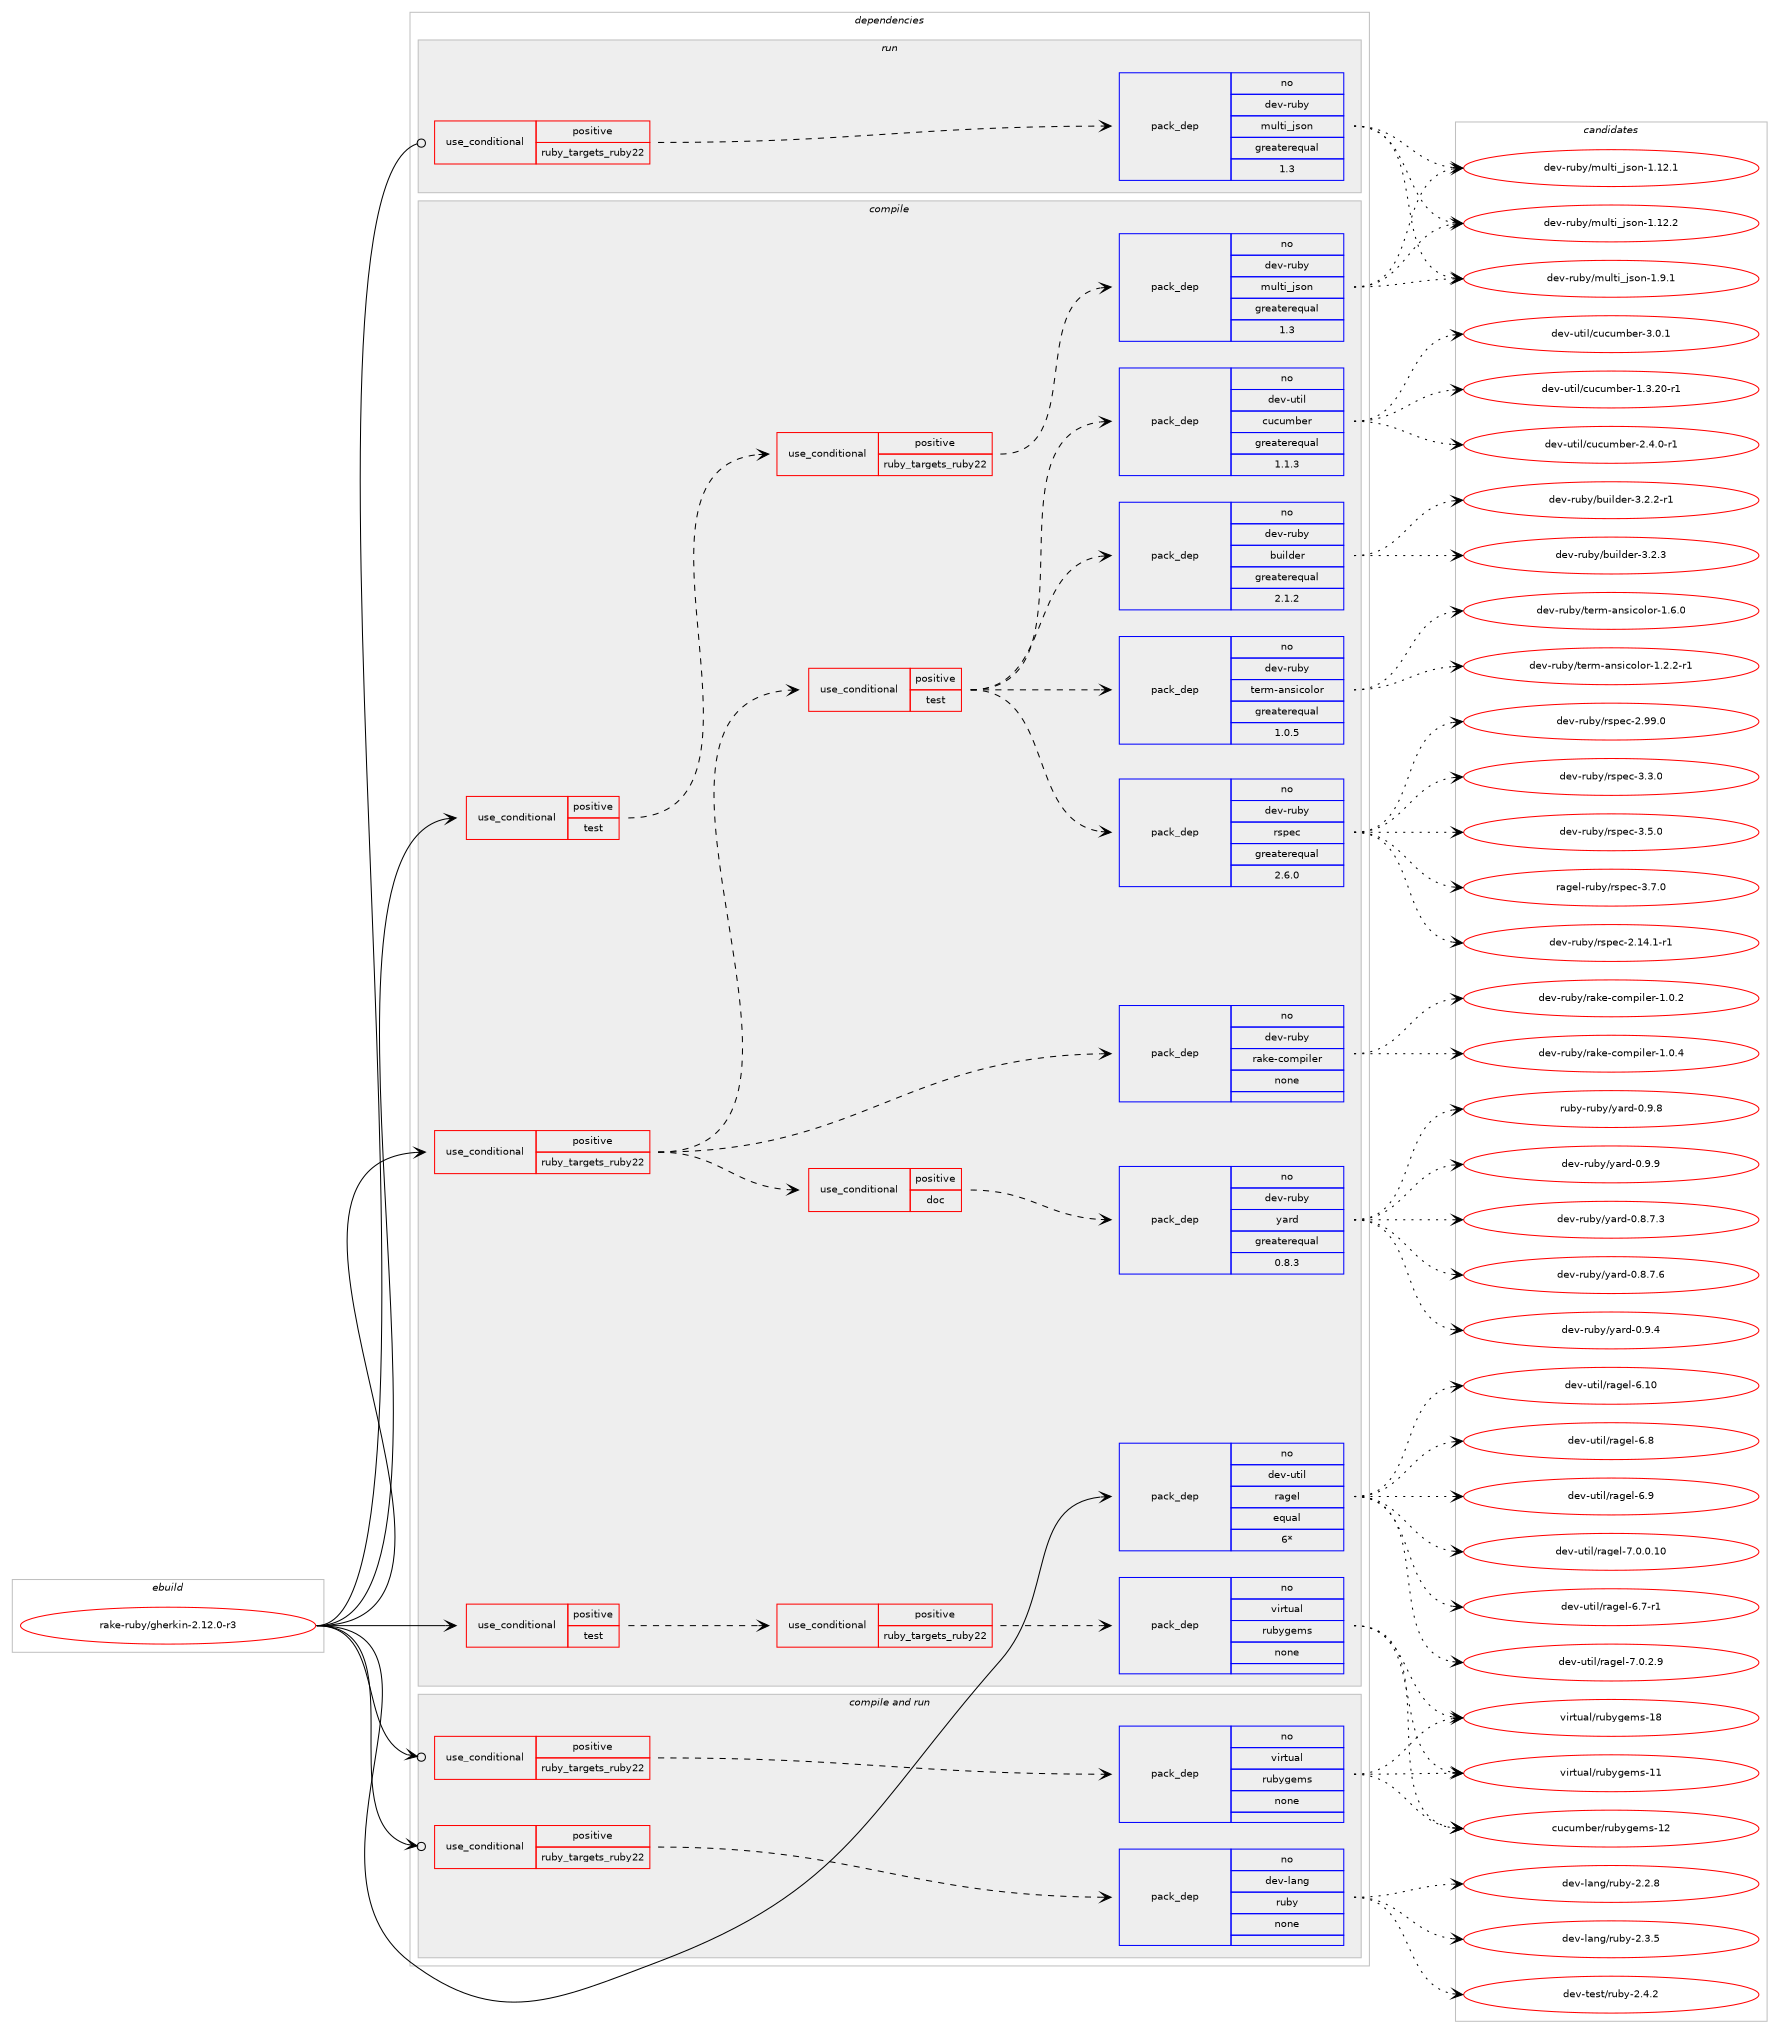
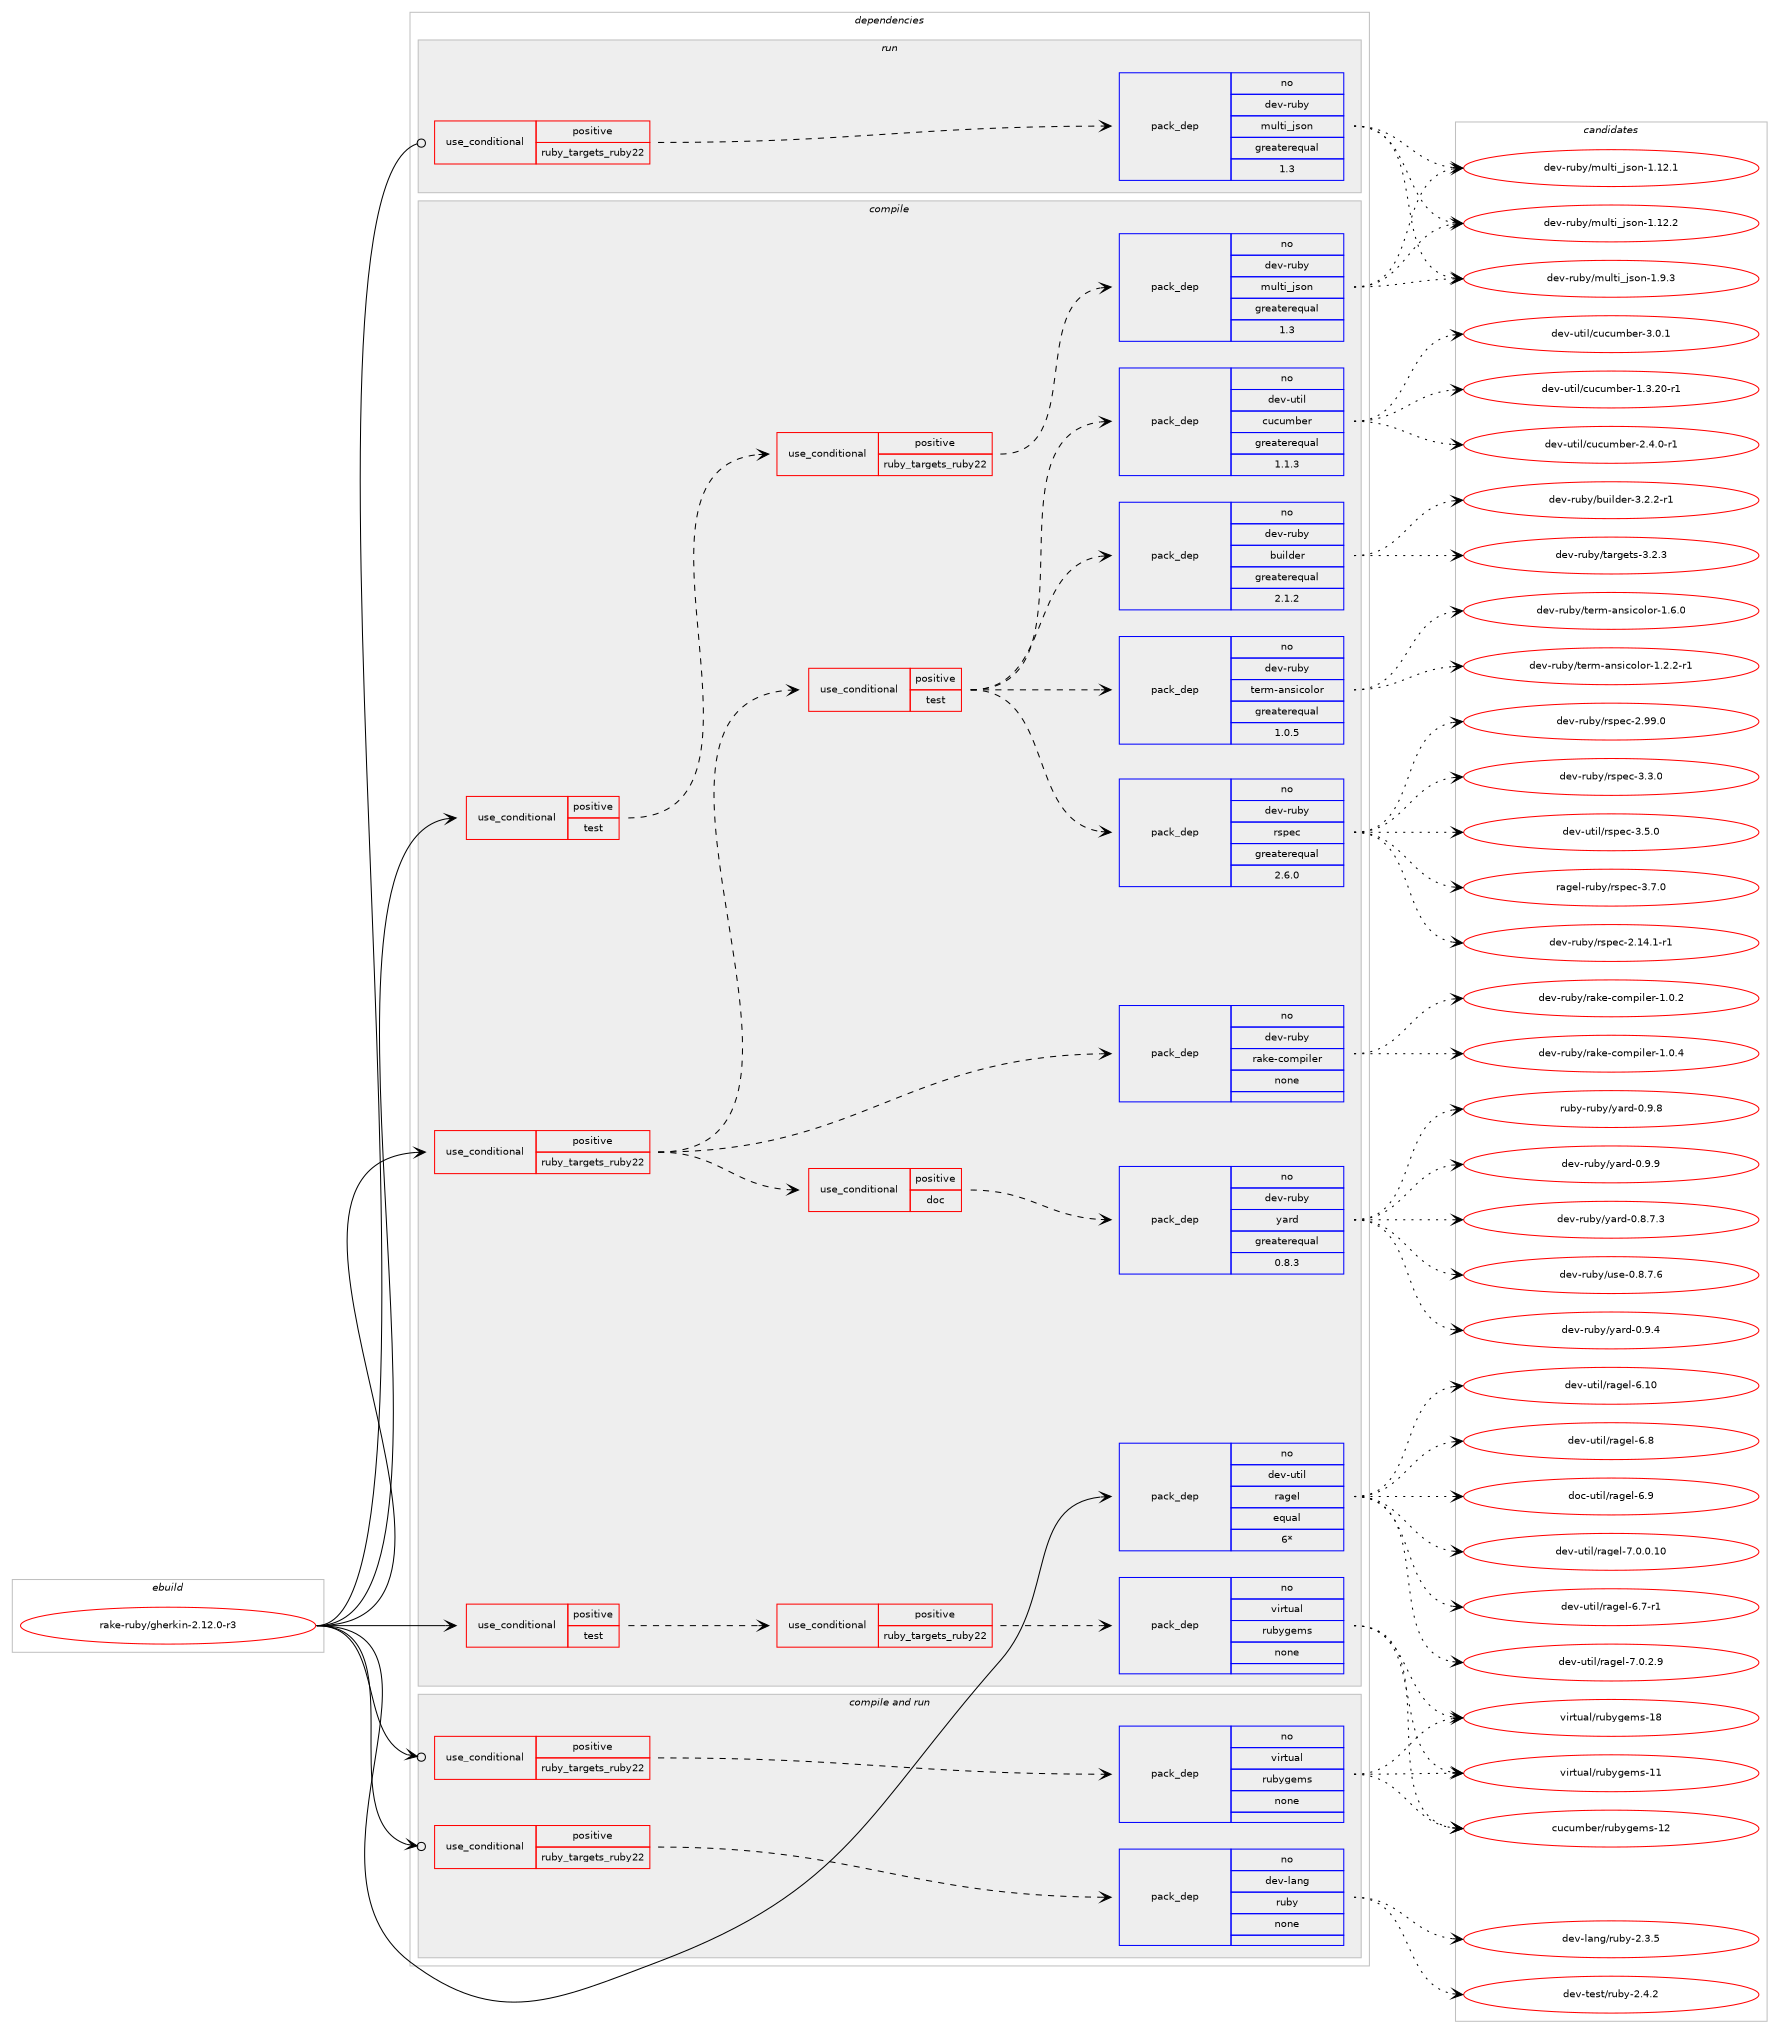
node "dev-ruby/multi_json-1.9.1": label "dev-ruby/multi_json-1.9.1" -> "dev-ruby/multi_json-1.9.3"
node "dev-ruby/builder-3.2.3": label "dev-ruby/builder-3.2.3" -> "dev-ruby/targets-3.2.3"
node "dev-ruby/rspec-3.5.0": label "dev-ruby/rspec-3.5.0" -> "dev-util/rspec-3.5.0"
node "dev-ruby/yard-0.8.7.6": label "dev-ruby/yard-0.8.7.6" -> "dev-ruby/use-0.8.7.6"
node "dev-util/ragel-6.9": label "dev-util/ragel-6.9" -> "doc-util/ragel-6.9"
node "dev-lang/ruby-2.2.8": removed
